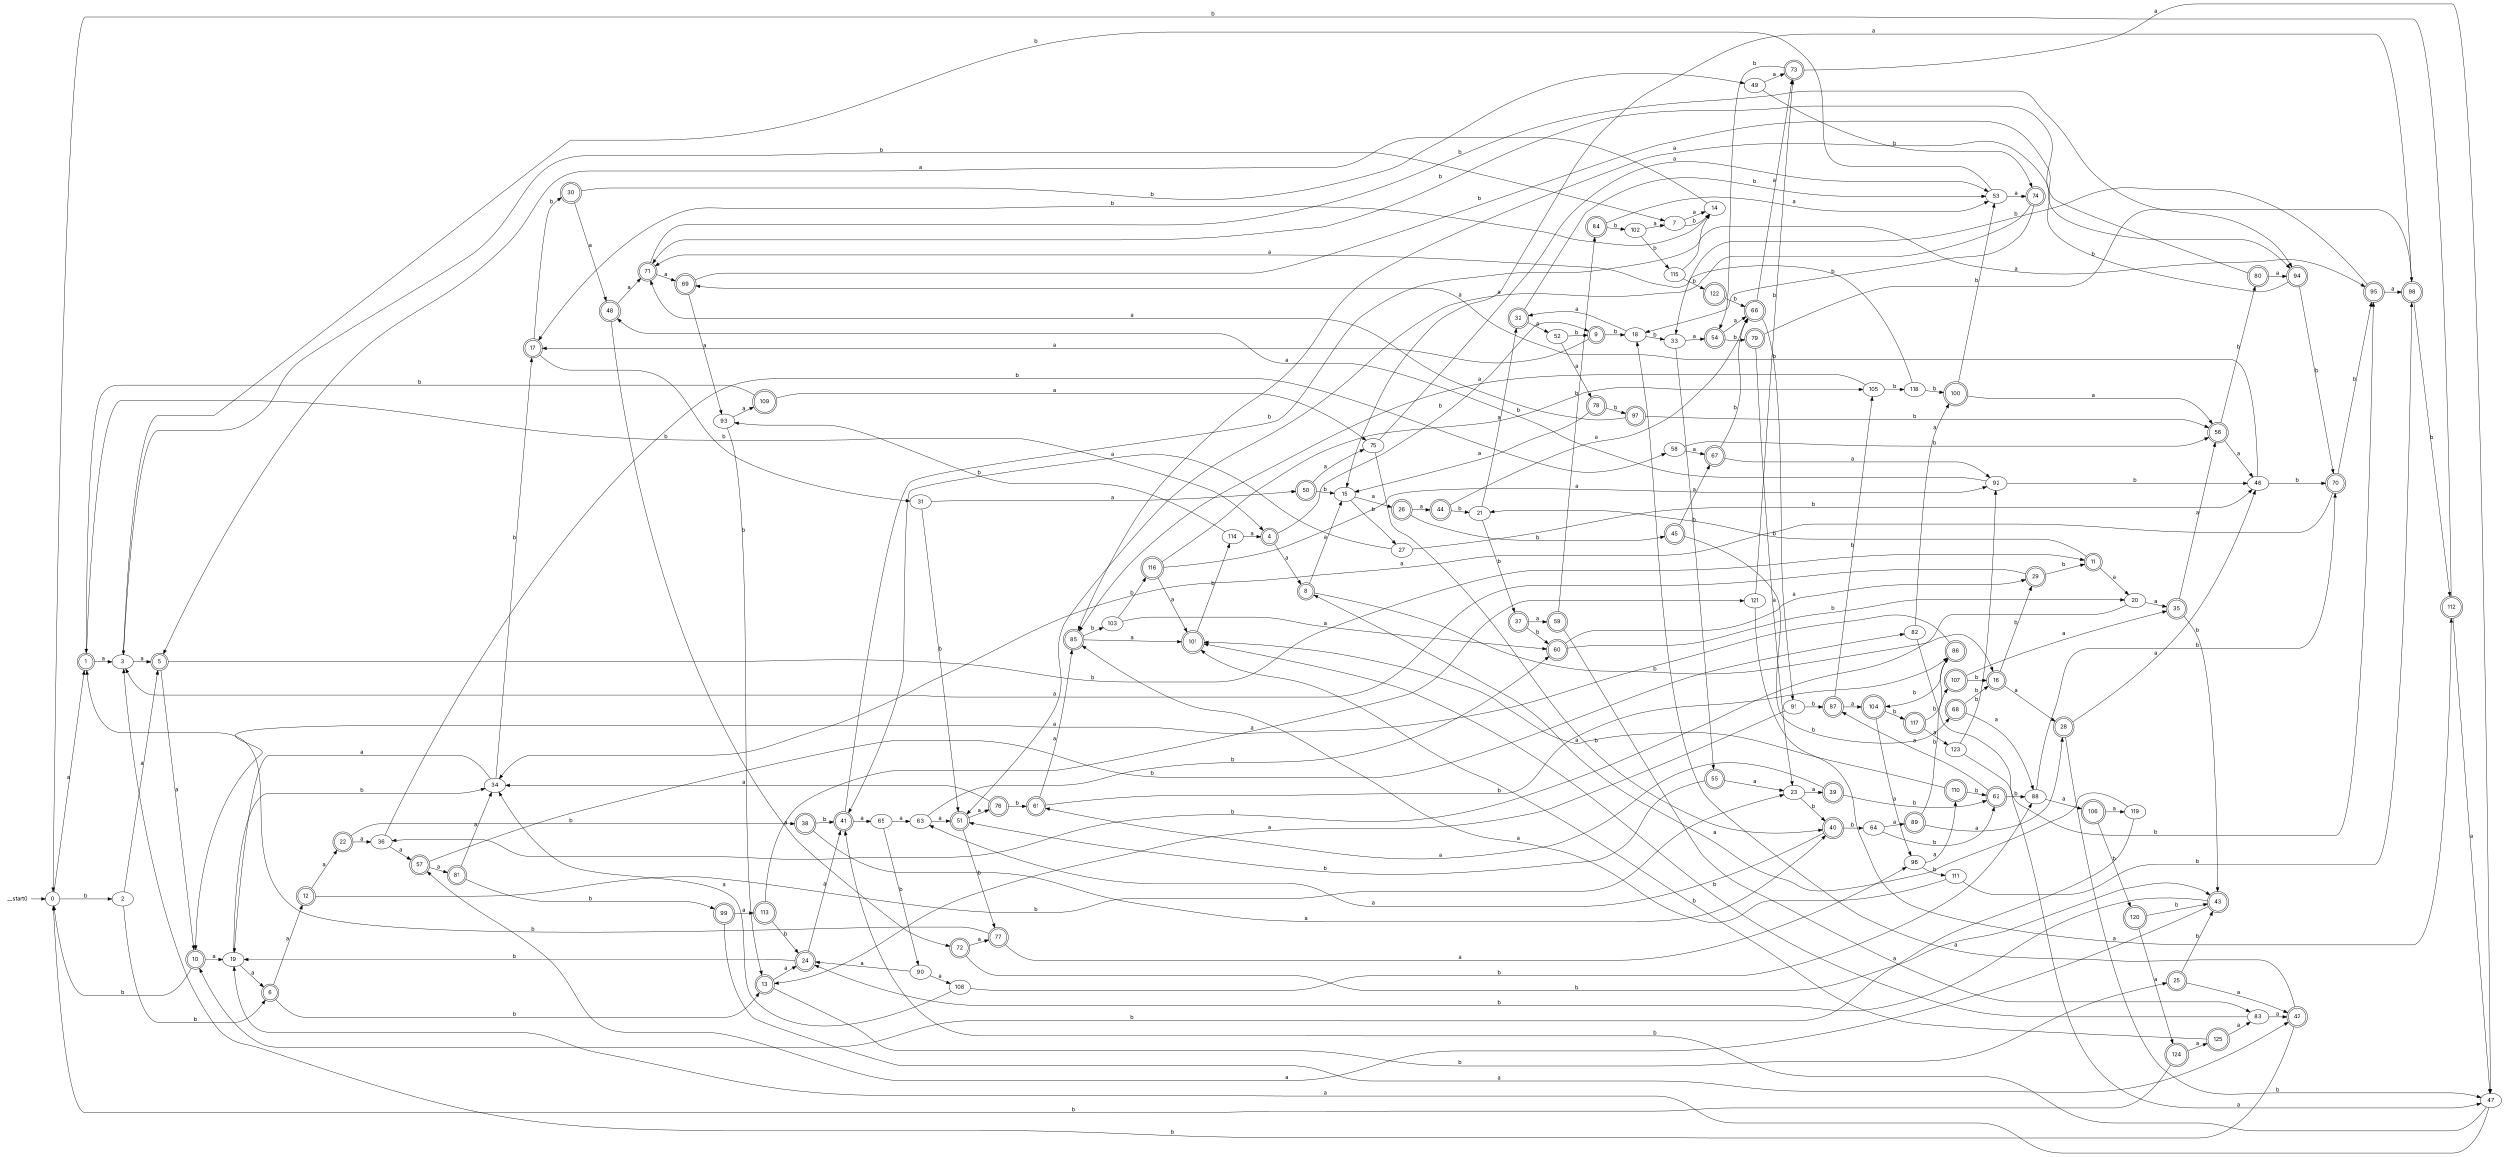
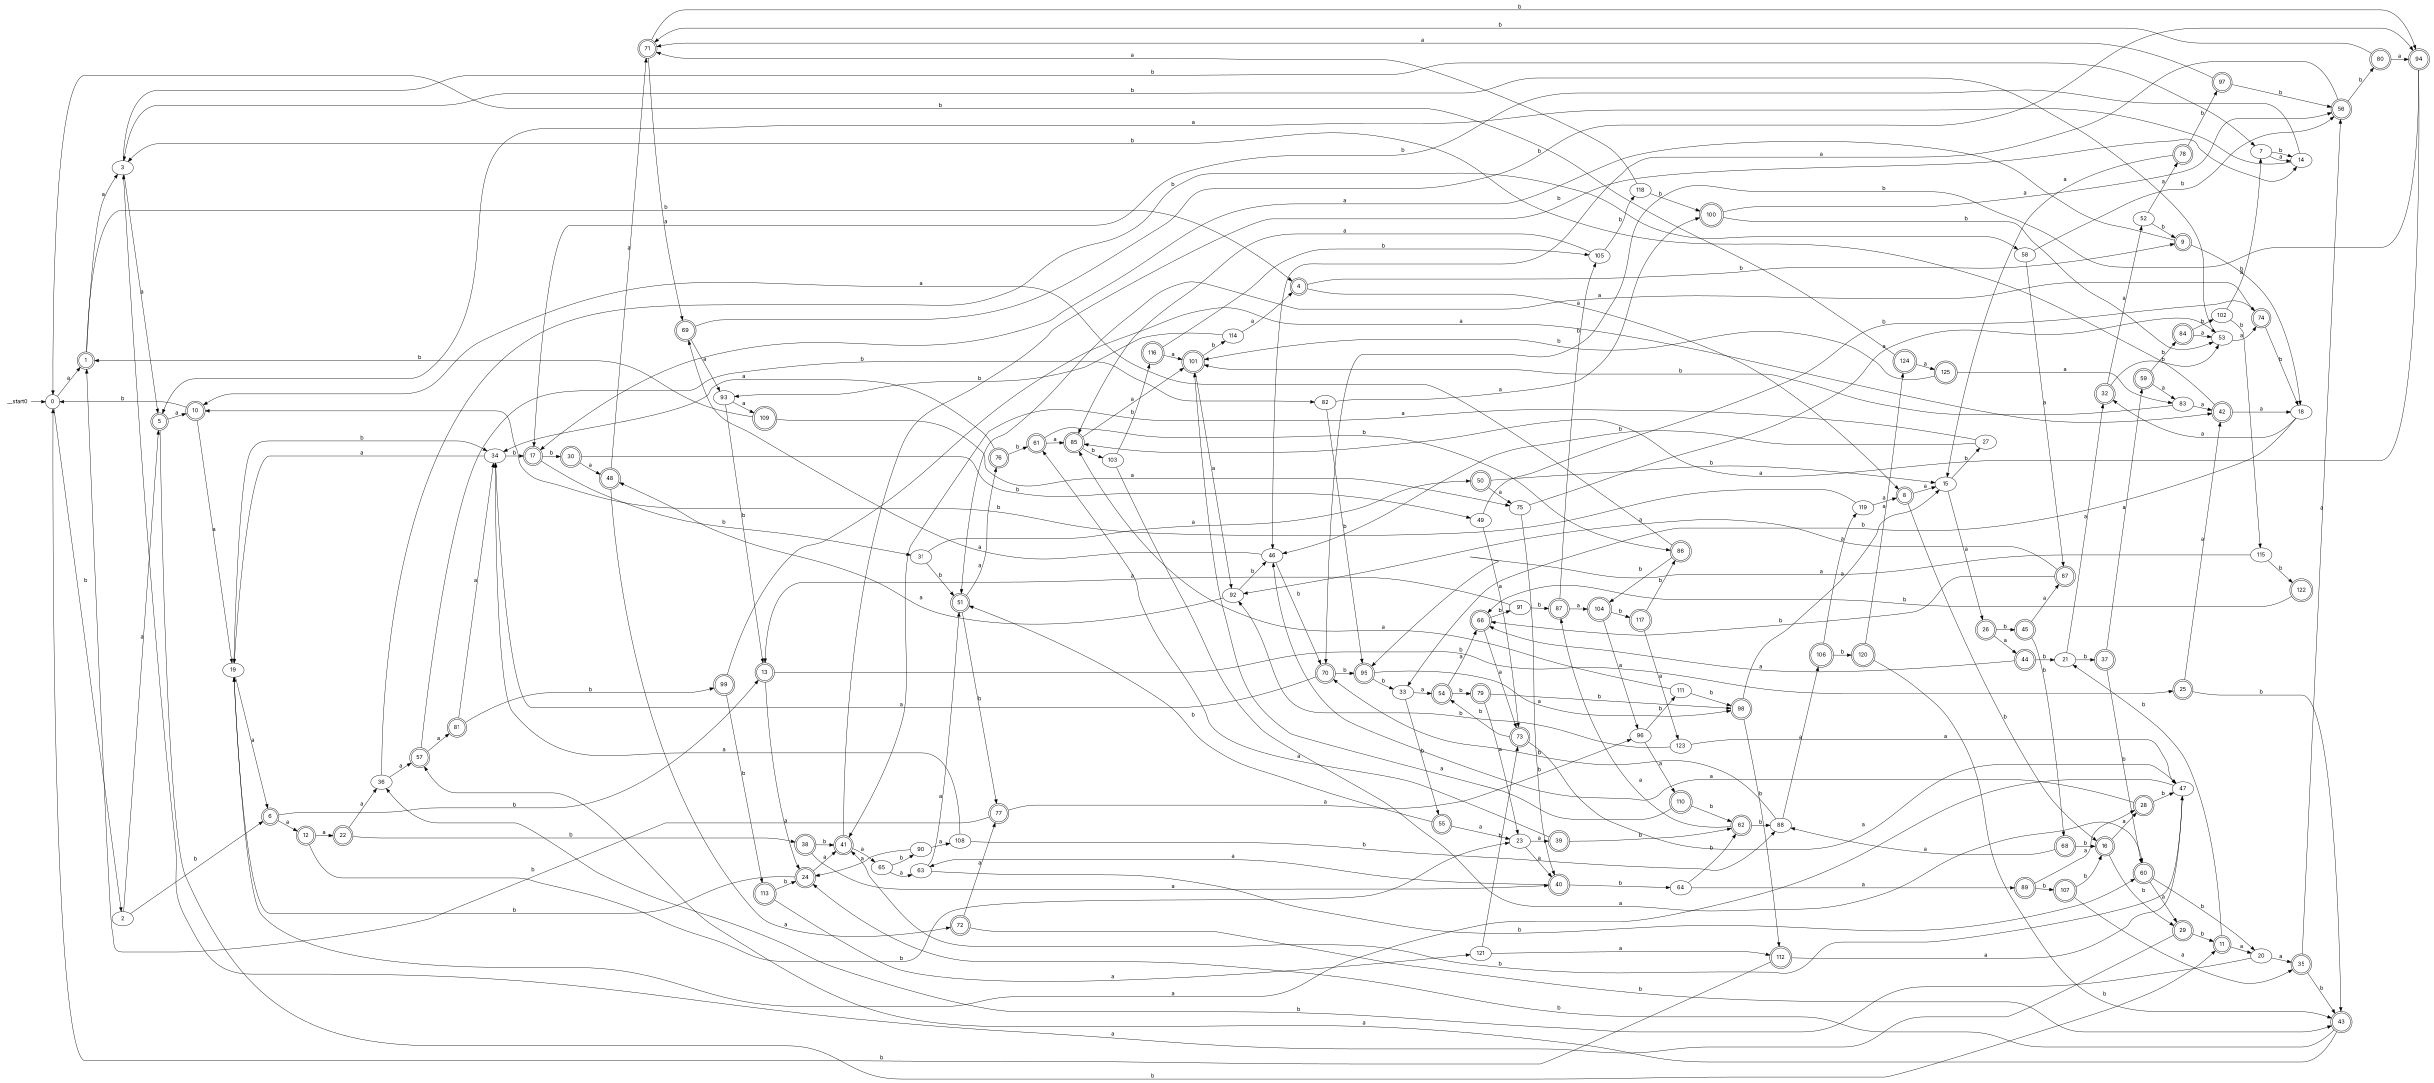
edge "116" -> "92": now "101" -> "92"
edge "23" -> "40": label "b" -> "a"
edge "99" -> "113": label "a" -> "b"
